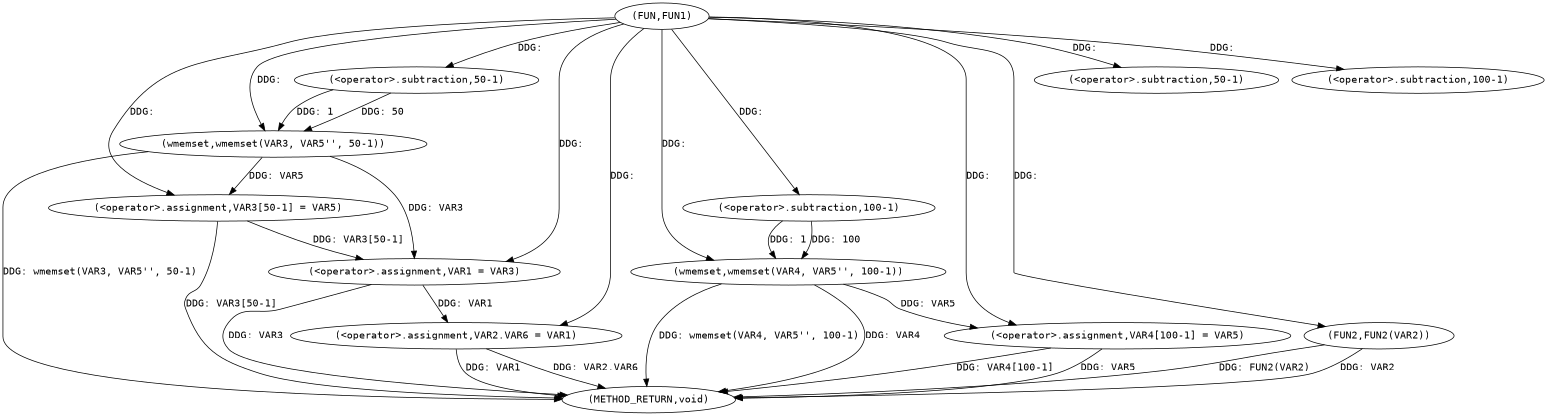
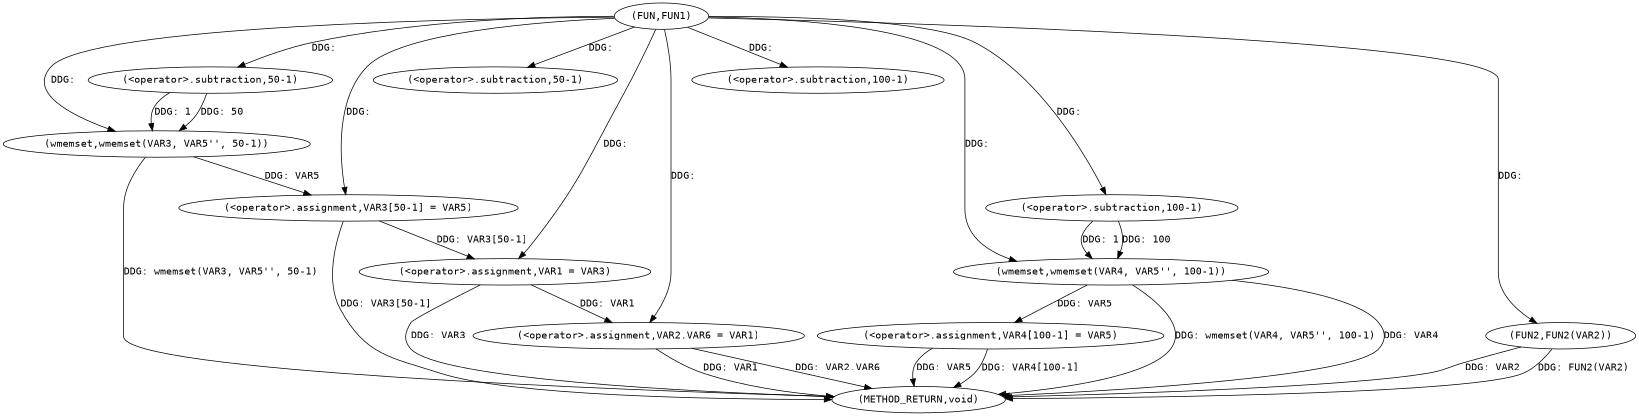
edge "(FUN,FUN1)" -> "(<operator>.assignment,VAR4[100-1] = VAR5)": removed, label "DDG:"
edge "(wmemset,wmemset(VAR3, VAR5'', 50-1))" -> "(<operator>.assignment,VAR1 = VAR3)": removed, label "DDG: VAR3"
